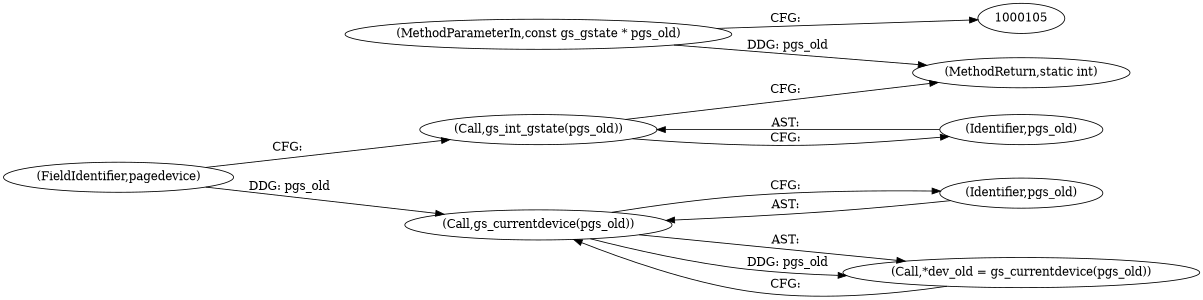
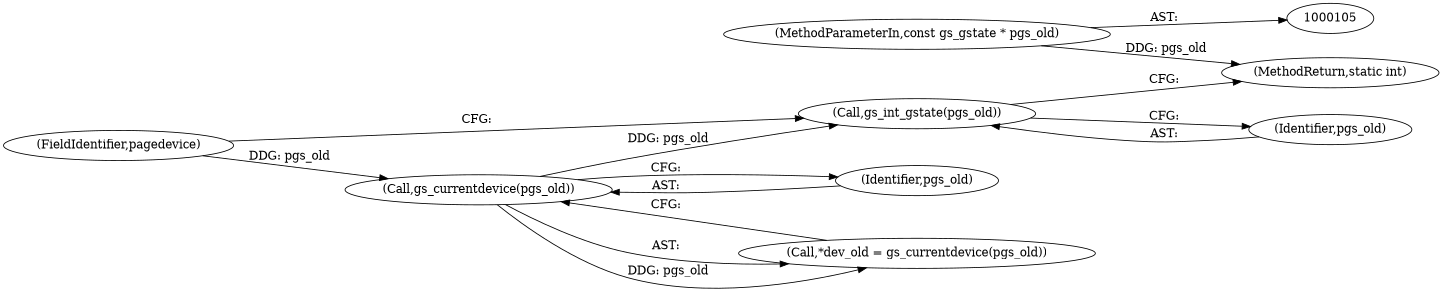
edge "(MethodParameterIn,const gs_gstate * pgs_old)" -> "1000105": label "CFG: " -> "AST: "
edge "(Call,gs_currentdevice(pgs_old))" -> "(Call,gs_int_gstate(pgs_old))": added, label "DDG: pgs_old"
